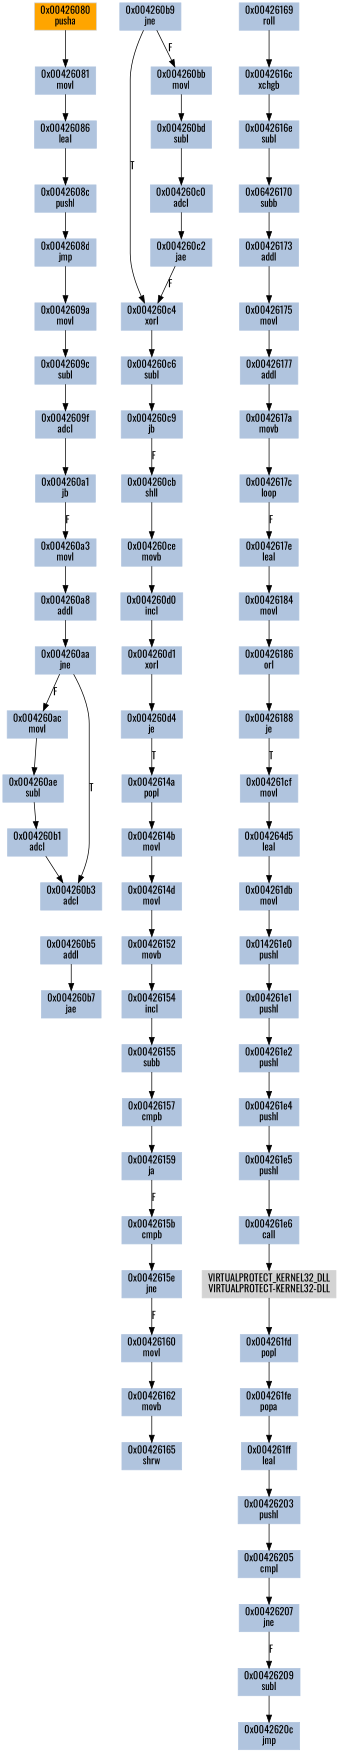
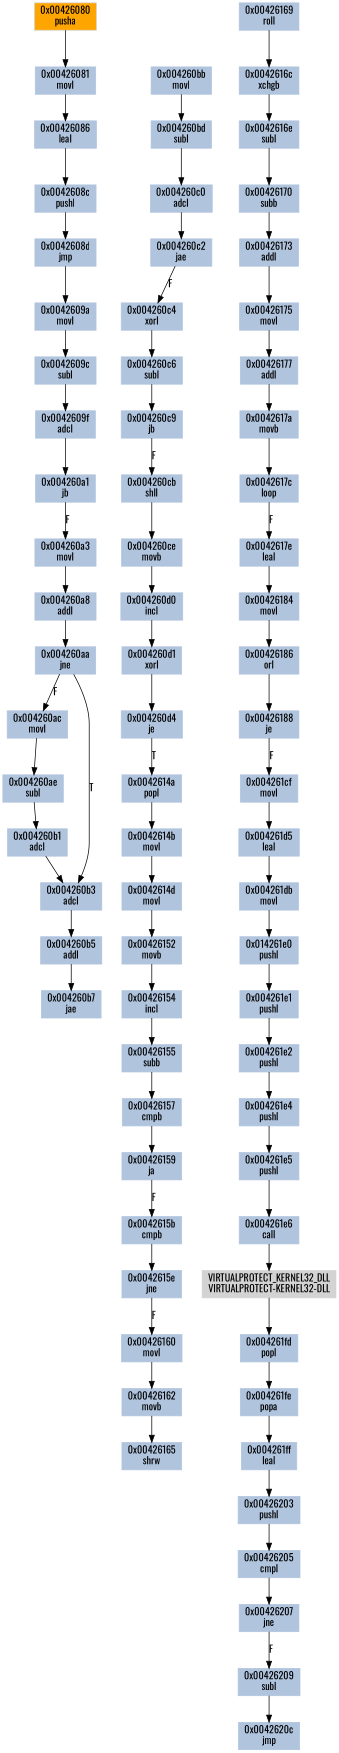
node "0x004260b9 jne": removed
node "0x06426170 subb": label "0x06426170 subb" -> "0x00426170 subb"
edge "0x00426188 je" -> "0x004261cf movl": label "T" -> "F"
node "0x004264d5 leal": label "0x004264d5 leal" -> "0x004261d5 leal"
edge "0x004260b3 adcl" -> "0x004260b5 addl": added
